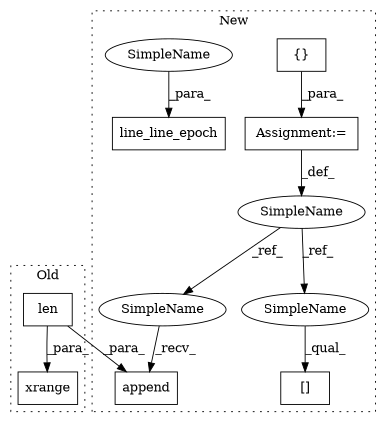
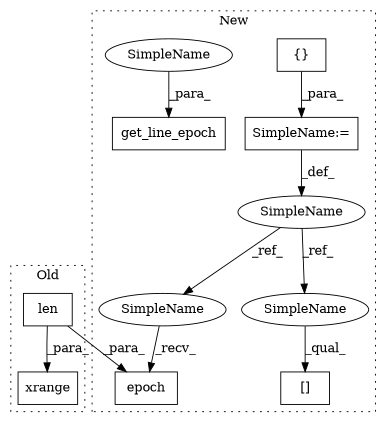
node "line_line_epoch": label "line_line_epoch" -> "get_line_epoch"
node "Assignment:=": label "Assignment:=" -> "SimpleName:="
node "append": label "append" -> "epoch"
